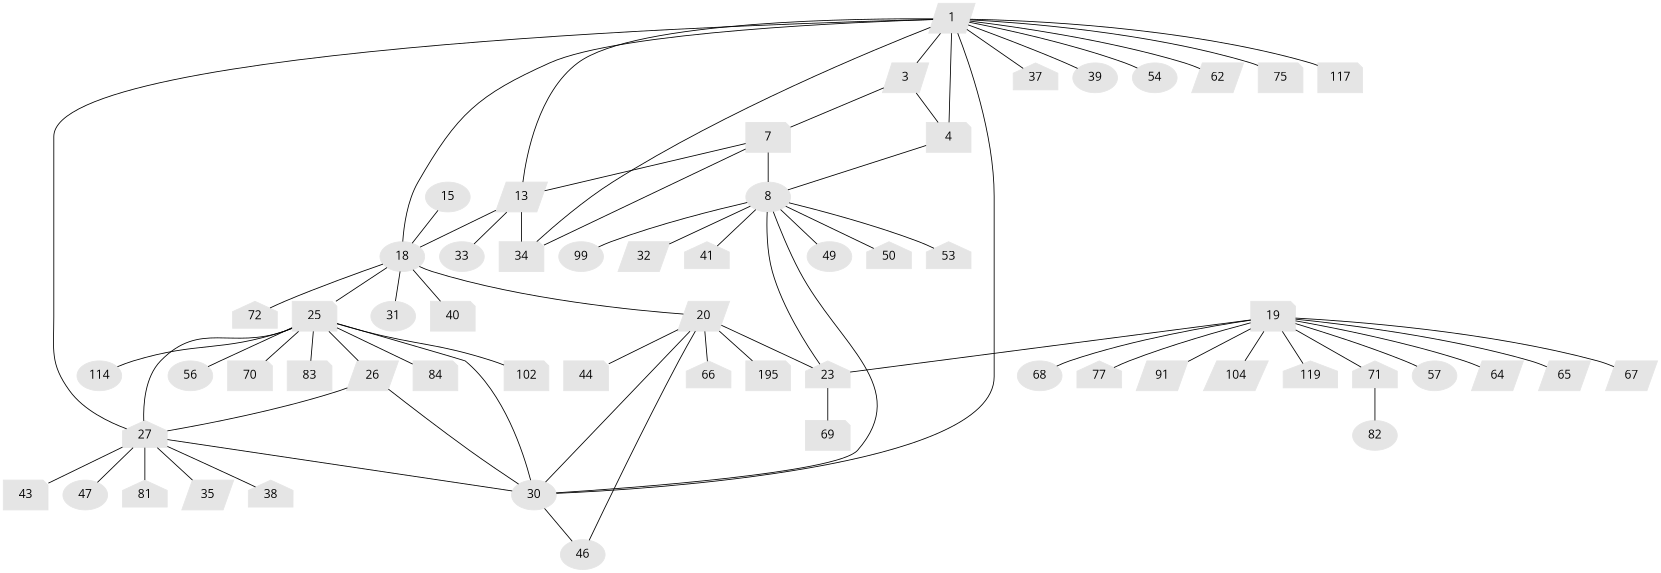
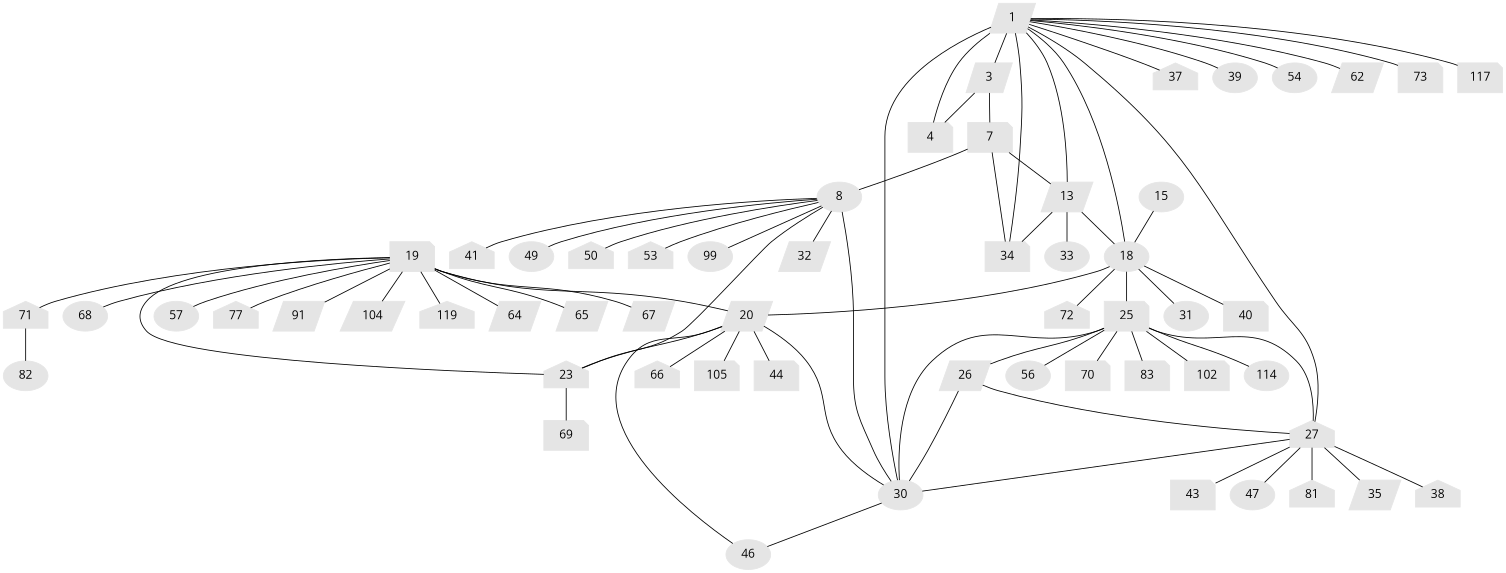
node "75": label "75" -> "73"
edge "4" -- "8": removed
edge "19" -- "20": added
node "84": removed
node "195": label "195" -> "105"
